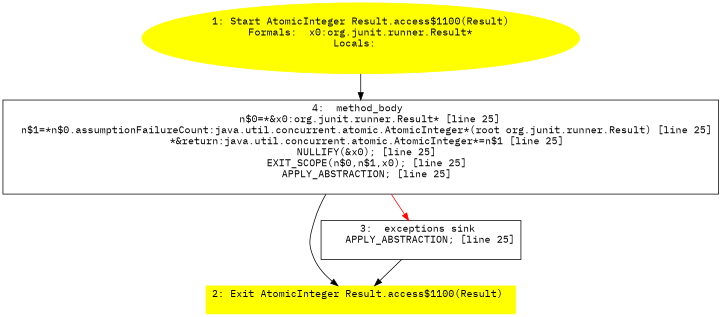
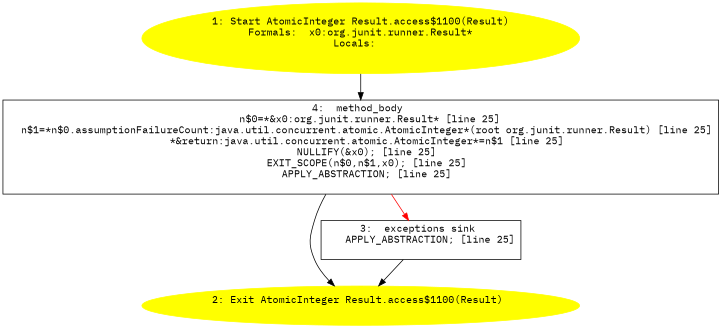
node "2: Exit AtomicInteger Result.access$1100(Result)": shape box -> ellipse
